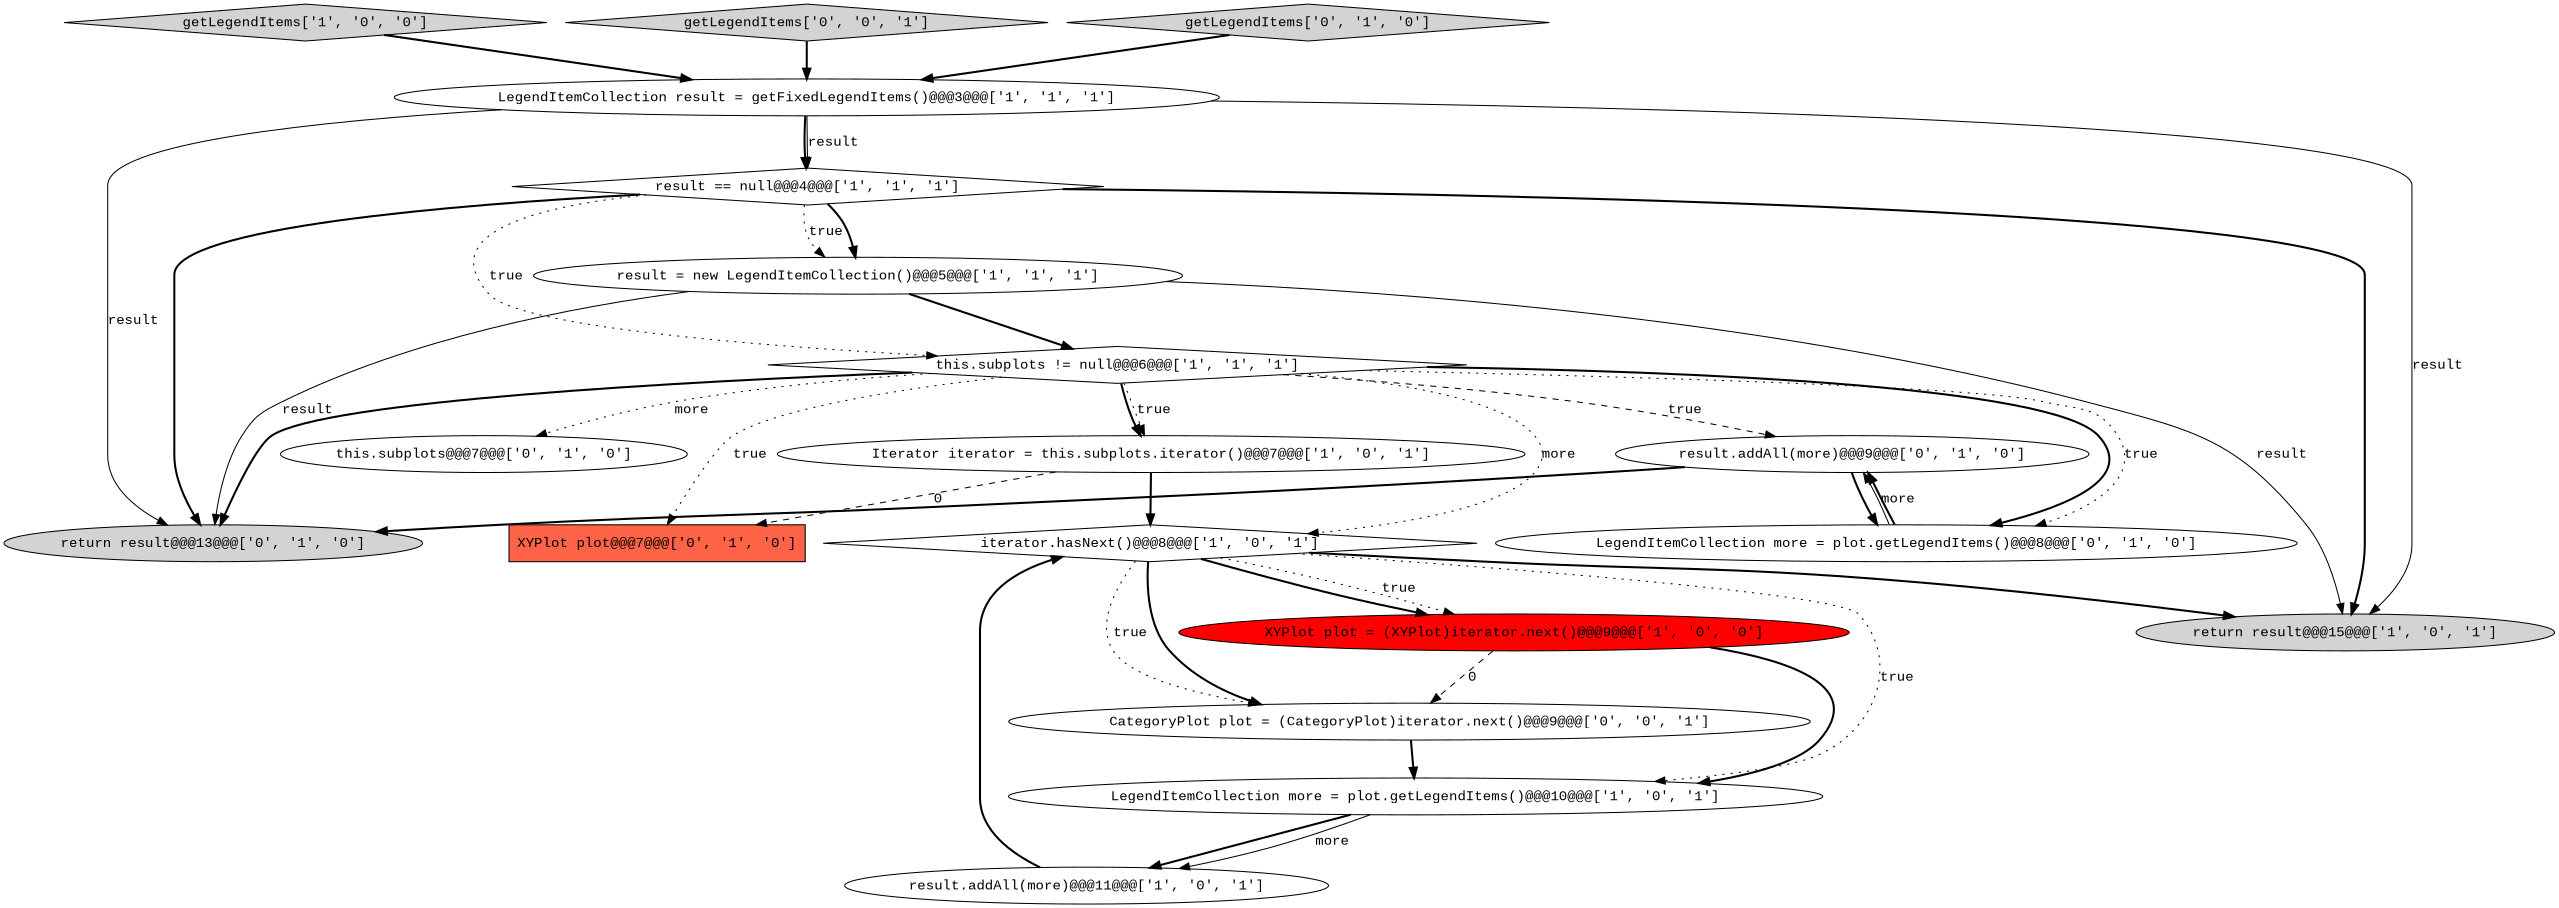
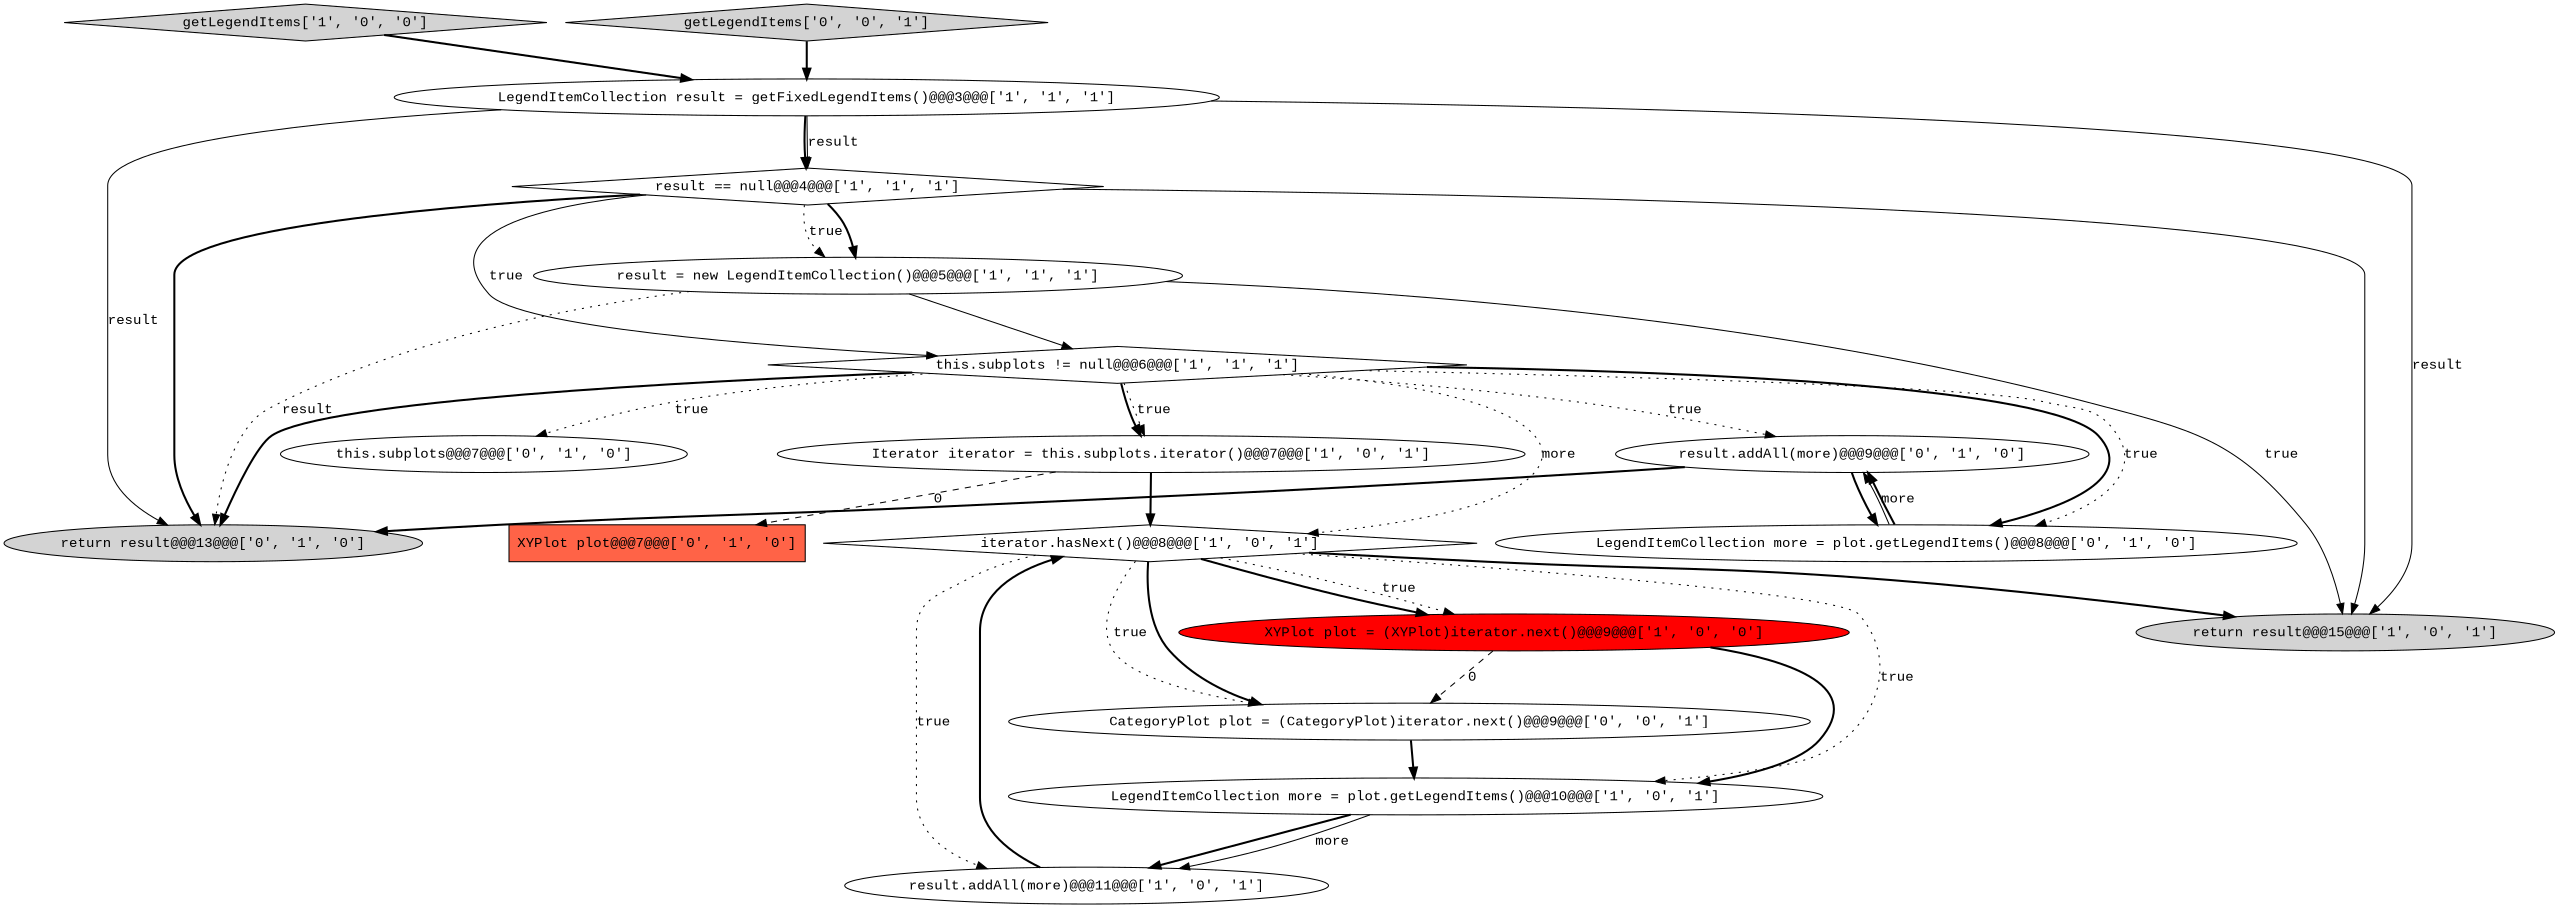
node "getLegendItems['0', '1', '0']": removed
edge "result == null@@@4@@@['1', '1', '1']" -> "return result@@@15@@@['1', '0', '1']": style bold -> solid
edge "result = new LegendItemCollection()@@@5@@@['1', '1', '1']" -> "this.subplots != null@@@6@@@['1', '1', '1']": style bold -> solid
edge "result == null@@@4@@@['1', '1', '1']" -> "this.subplots != null@@@6@@@['1', '1', '1']": style dotted -> solid
edge "result = new LegendItemCollection()@@@5@@@['1', '1', '1']" -> "return result@@@13@@@['0', '1', '0']": style solid -> dotted
edge "this.subplots != null@@@6@@@['1', '1', '1']" -> "result.addAll(more)@@@9@@@['0', '1', '0']": style dashed -> dotted
edge "this.subplots != null@@@6@@@['1', '1', '1']" -> "XYPlot plot@@@7@@@['0', '1', '0']": removed, label "true"
edge "this.subplots != null@@@6@@@['1', '1', '1']" -> "this.subplots@@@7@@@['0', '1', '0']": label "more" -> "true"
edge "result = new LegendItemCollection()@@@5@@@['1', '1', '1']" -> "return result@@@15@@@['1', '0', '1']": label "result" -> "true"
edge "iterator.hasNext()@@@8@@@['1', '0', '1']" -> "result.addAll(more)@@@11@@@['1', '0', '1']": added, label "true"
